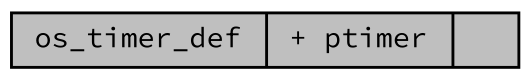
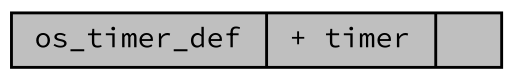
node "os_timer_def": text "+ ptimer" -> "+ timer"
